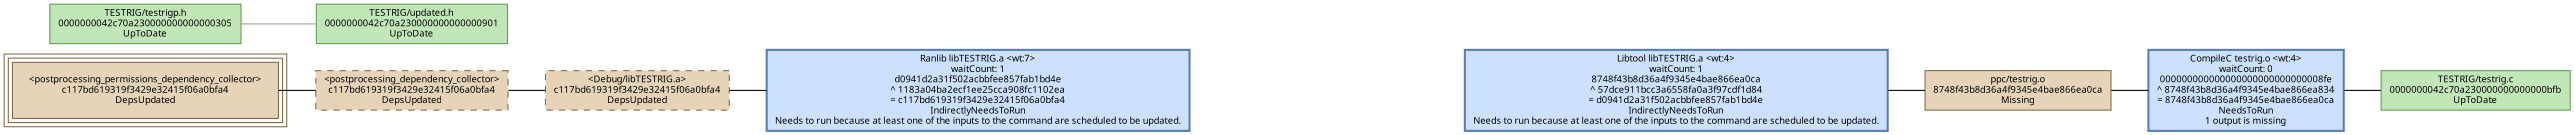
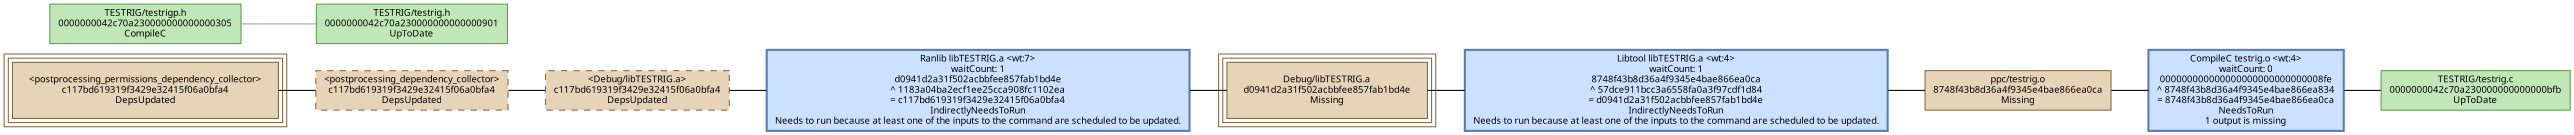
node "TESTRIG/testrigp.h 0000000042c70a230000000000000305 UpToDate": label "TESTRIG/testrigp.h 0000000042c70a230000000000000305 UpToDate" -> "TESTRIG/testrigp.h 0000000042c70a230000000000000305 CompileC"
node "TESTRIG/updated.h 0000000042c70a230000000000000901 UpToDate": label "TESTRIG/updated.h 0000000042c70a230000000000000901 UpToDate" -> "TESTRIG/testrig.h 0000000042c70a230000000000000901 UpToDate"
node "Debug/libTESTRIG.a d0941d2a31f502acbbfee857fab1bd4e Missing": added
